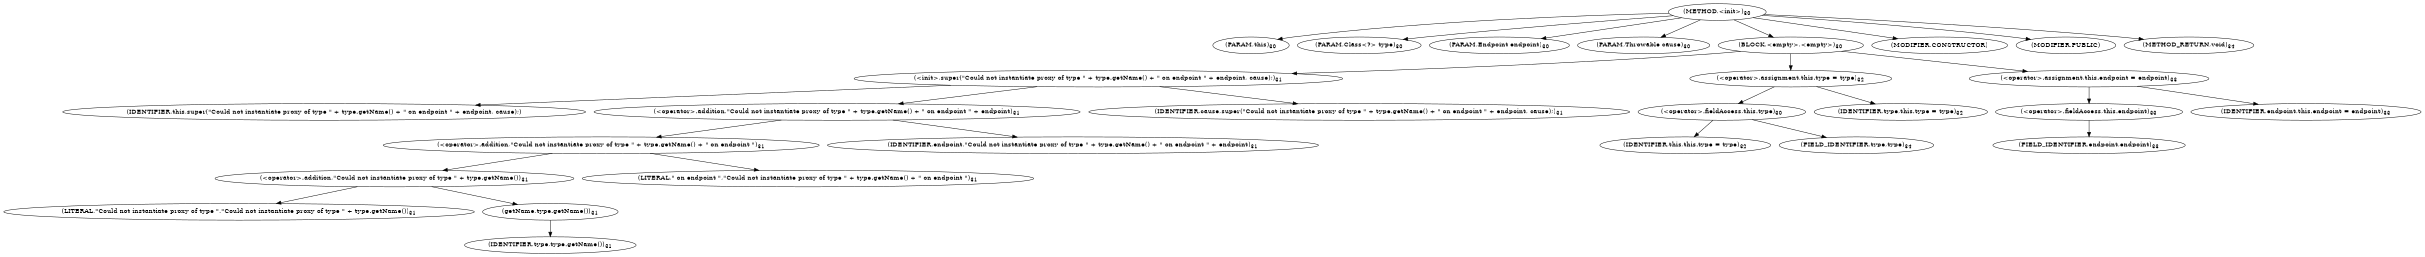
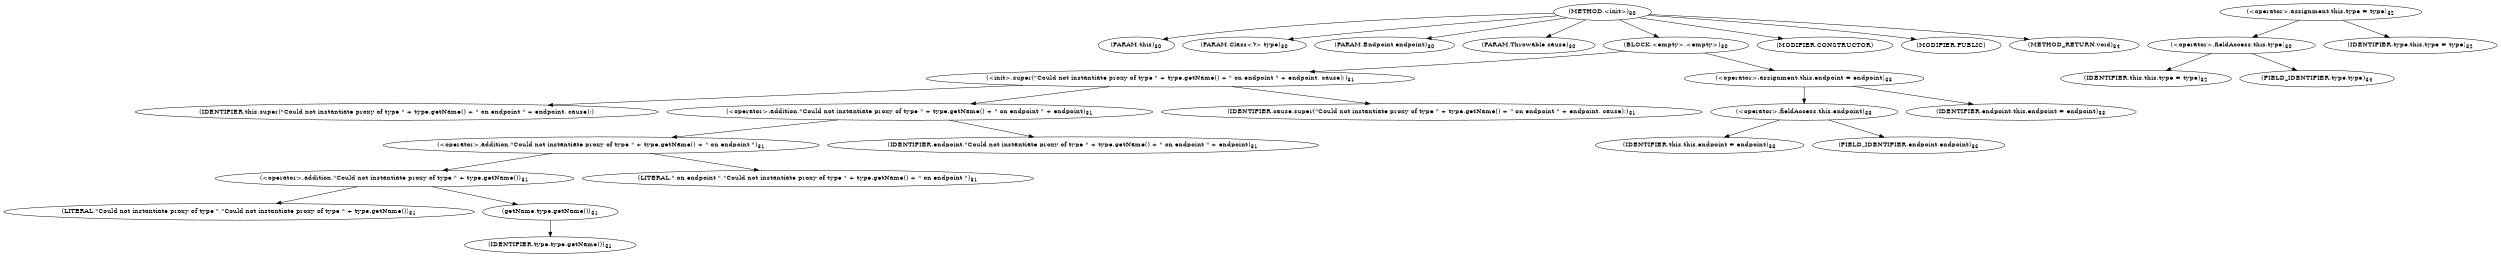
edge "(BLOCK,<empty>,<empty>)" -> "(<operator>.assignment,this.type = type)": removed
node "(IDENTIFIER,this,this.endpoint = endpoint)": added
